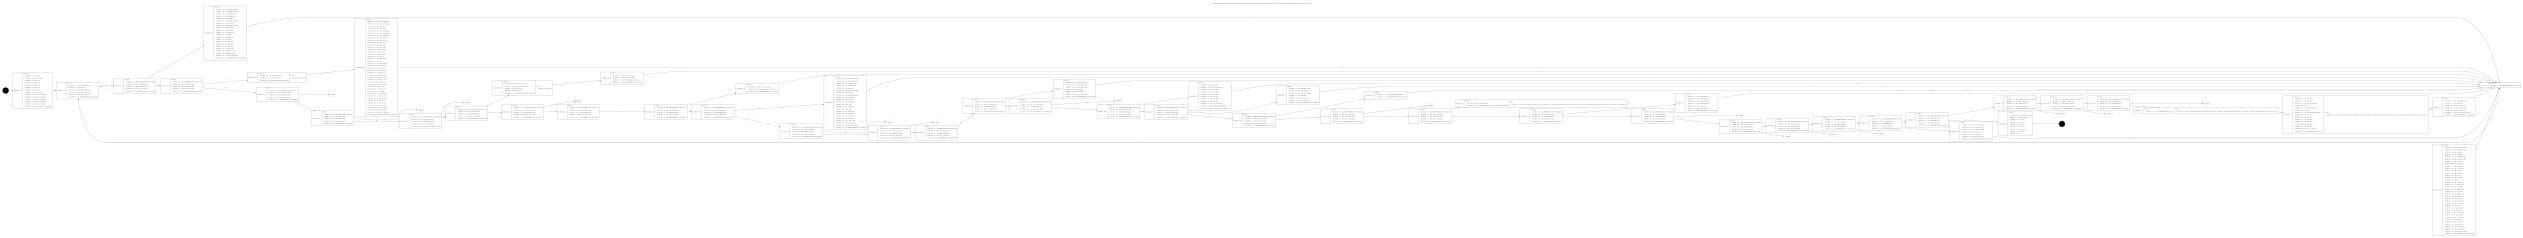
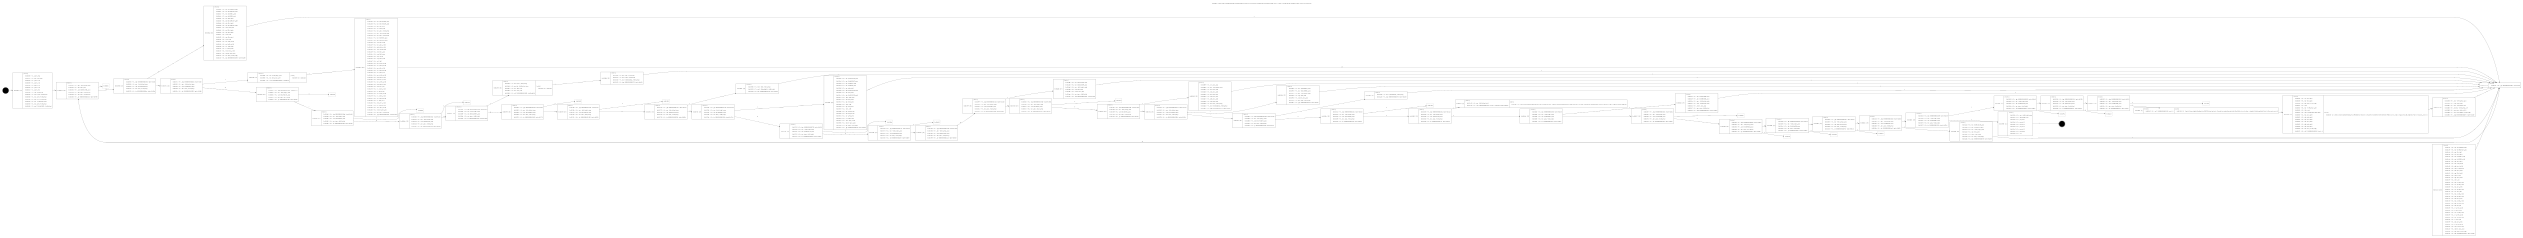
edge "0x40201b" -> "0x401666 [22]": now "0x40164f [23]" -> "0x401666 [22]"
node "0x401fb3": added
